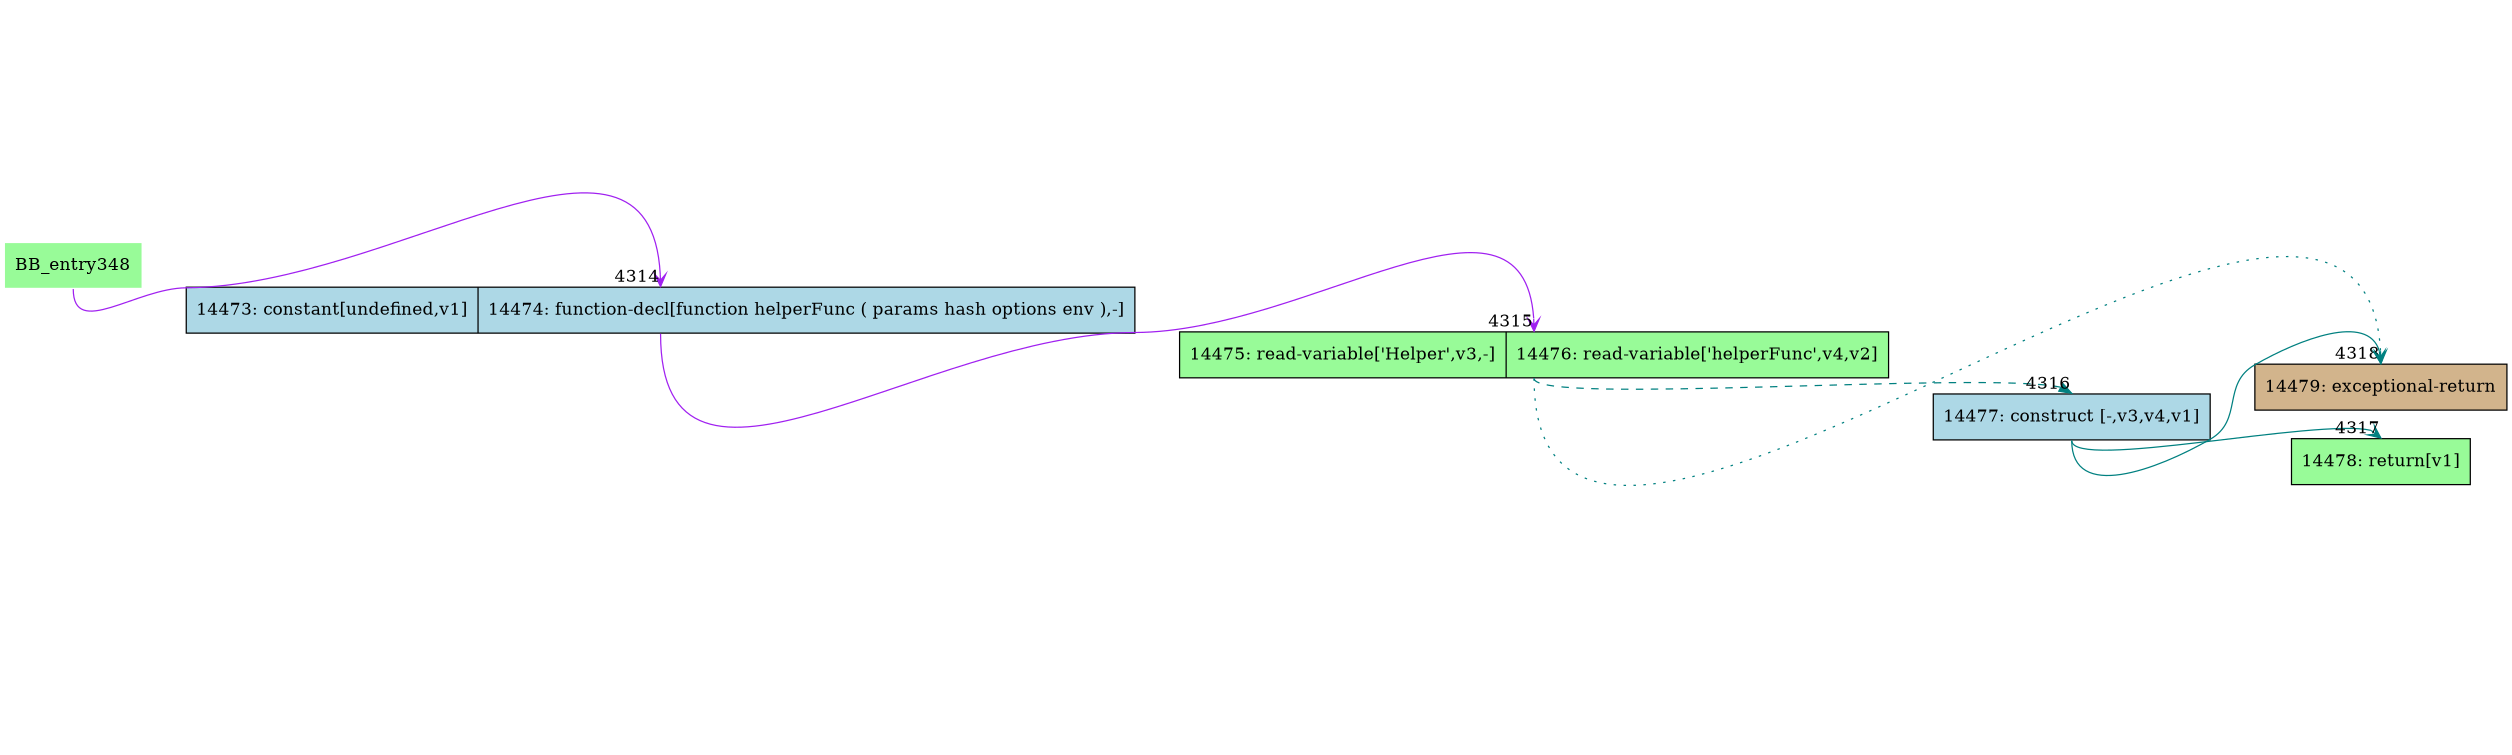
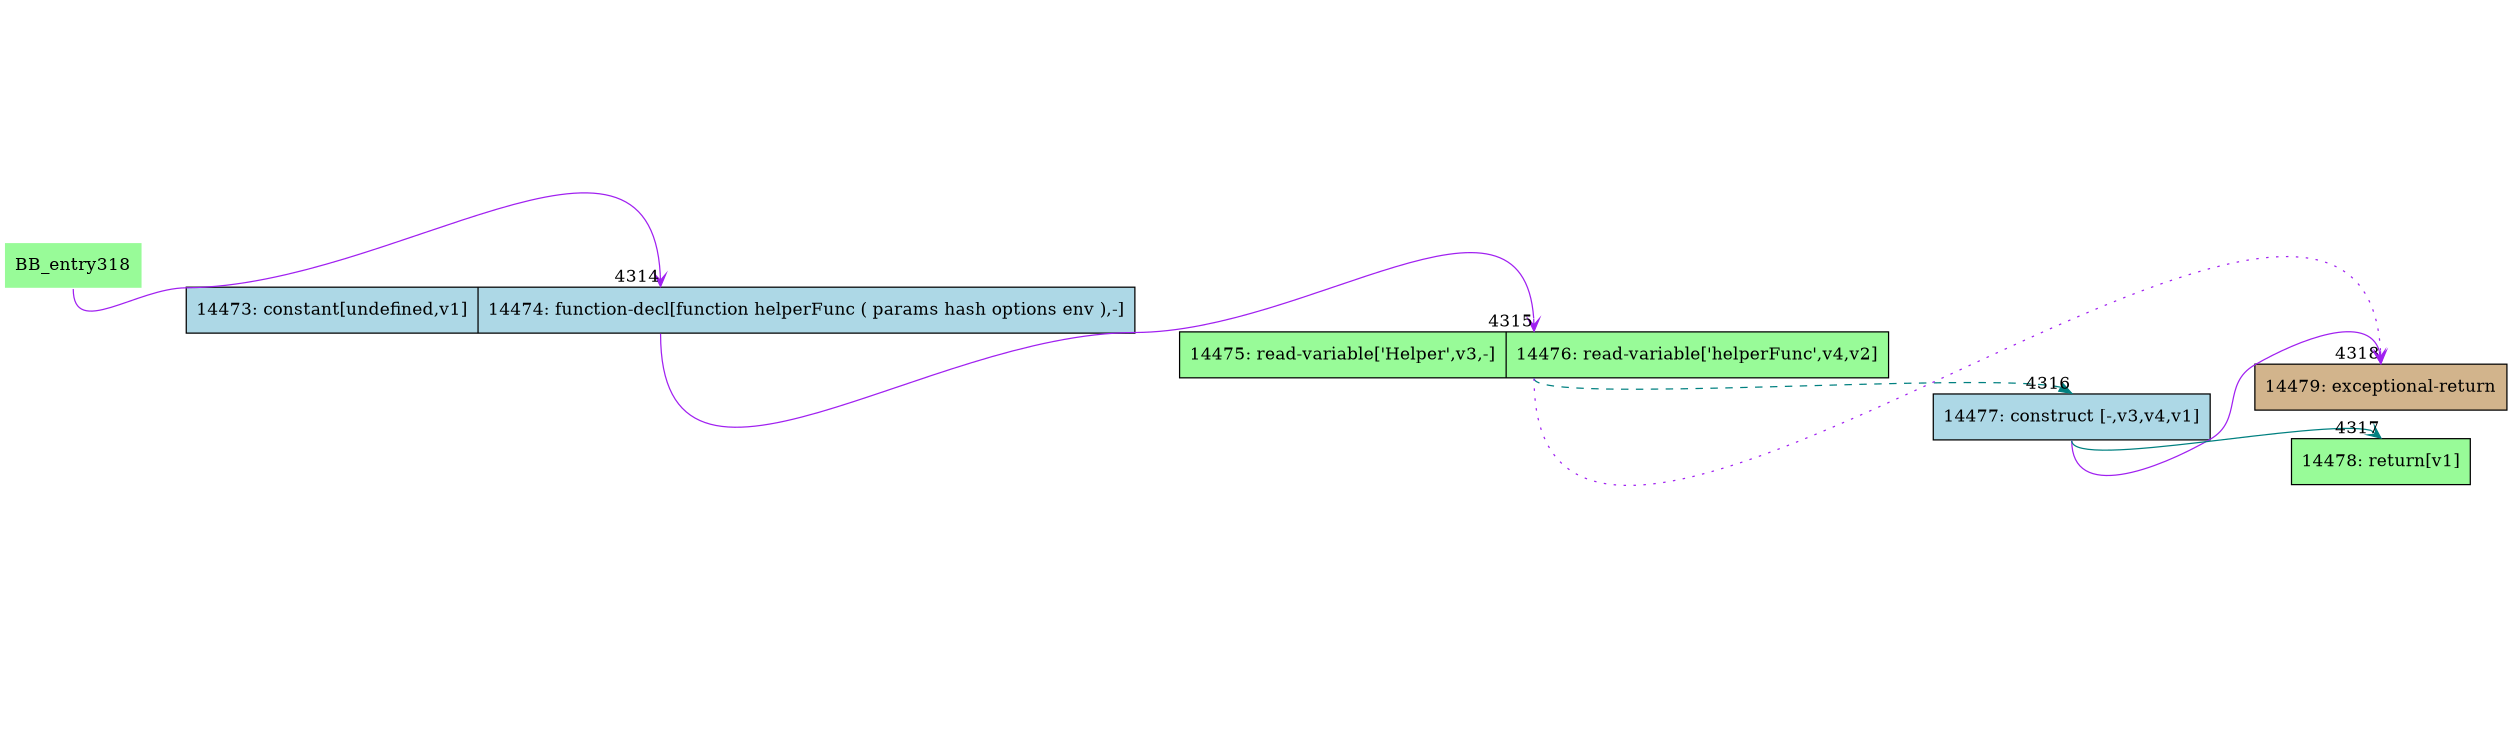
node "BB_entry348": label "BB_entry348" -> "BB_entry318"
edge "14475: read-variable['Helper',v3,-]" -> "14479: exceptional-return": color teal -> purple
edge "14477: construct [-,v3,v4,v1]" -> "14479: exceptional-return": color teal -> purple
